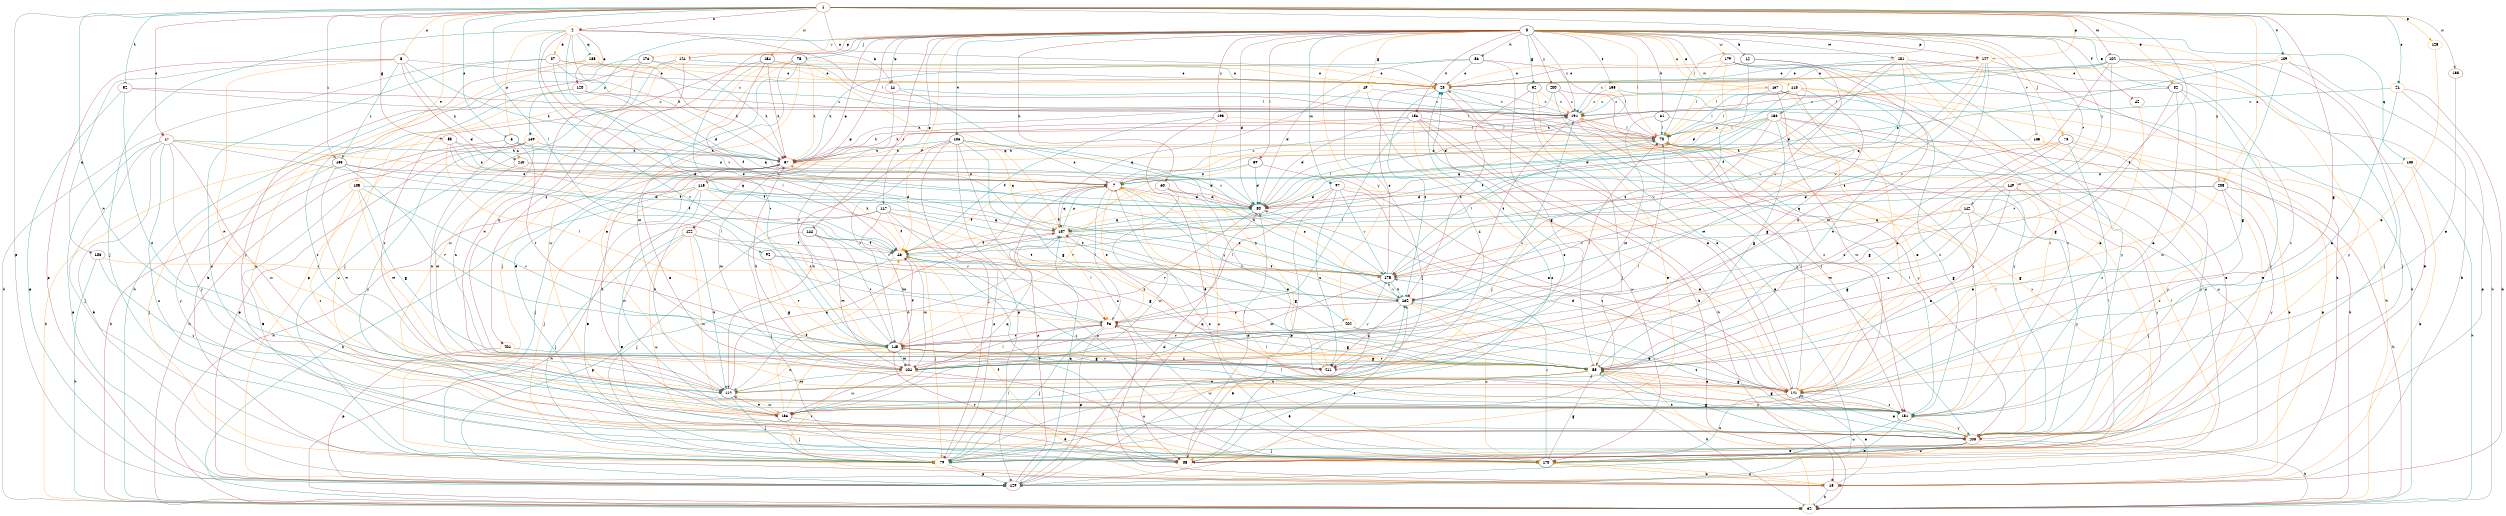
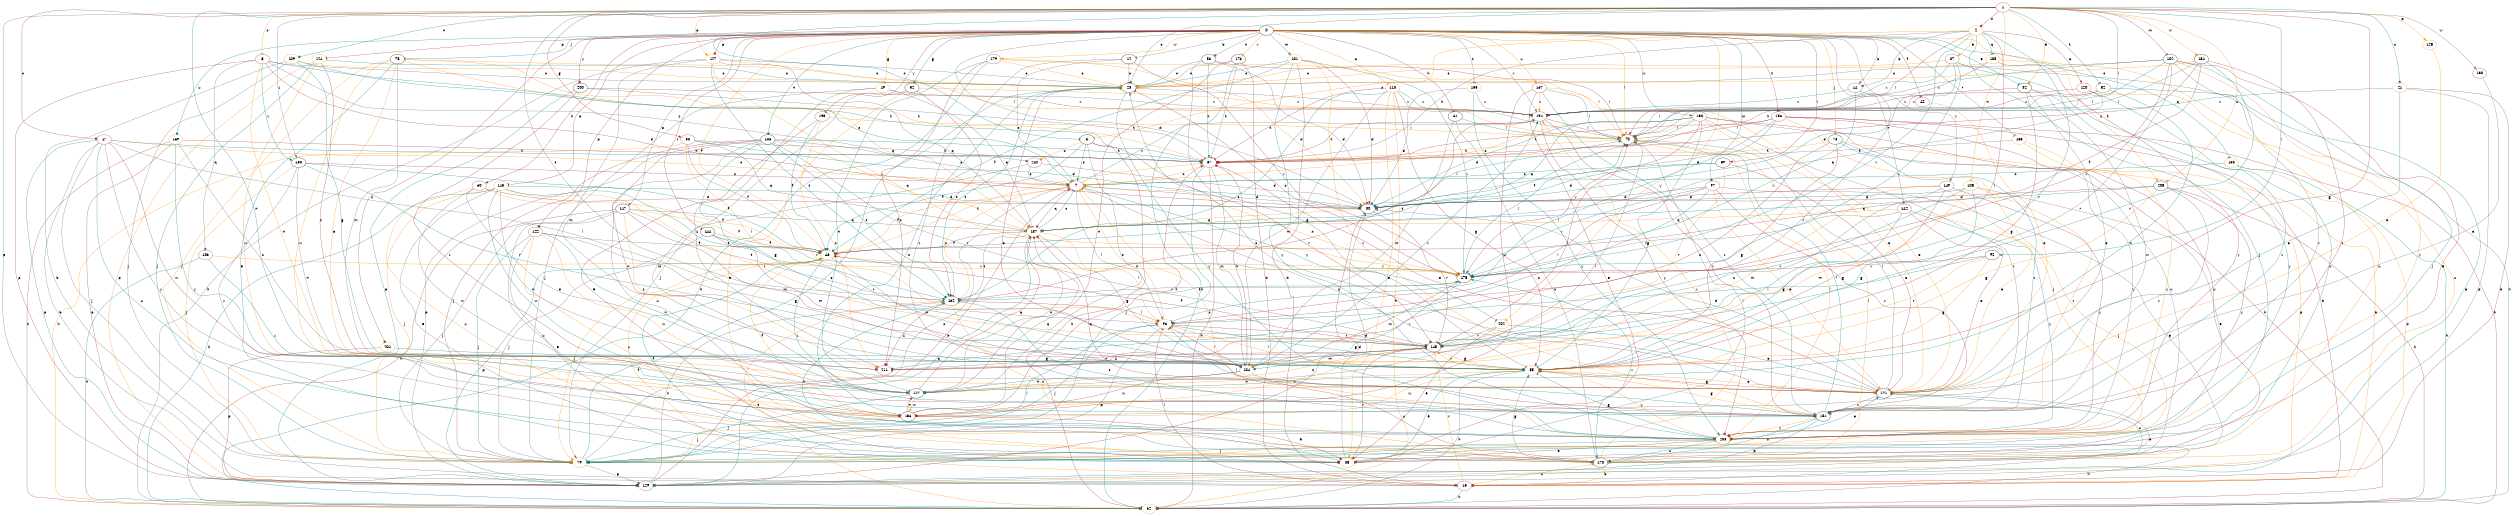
edge "170" -> "7": now "121" -> "7"
